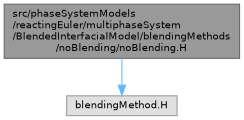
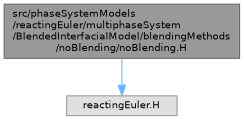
node "blendingMethod.H": label "blendingMethod.H" -> "reactingEuler.H"
